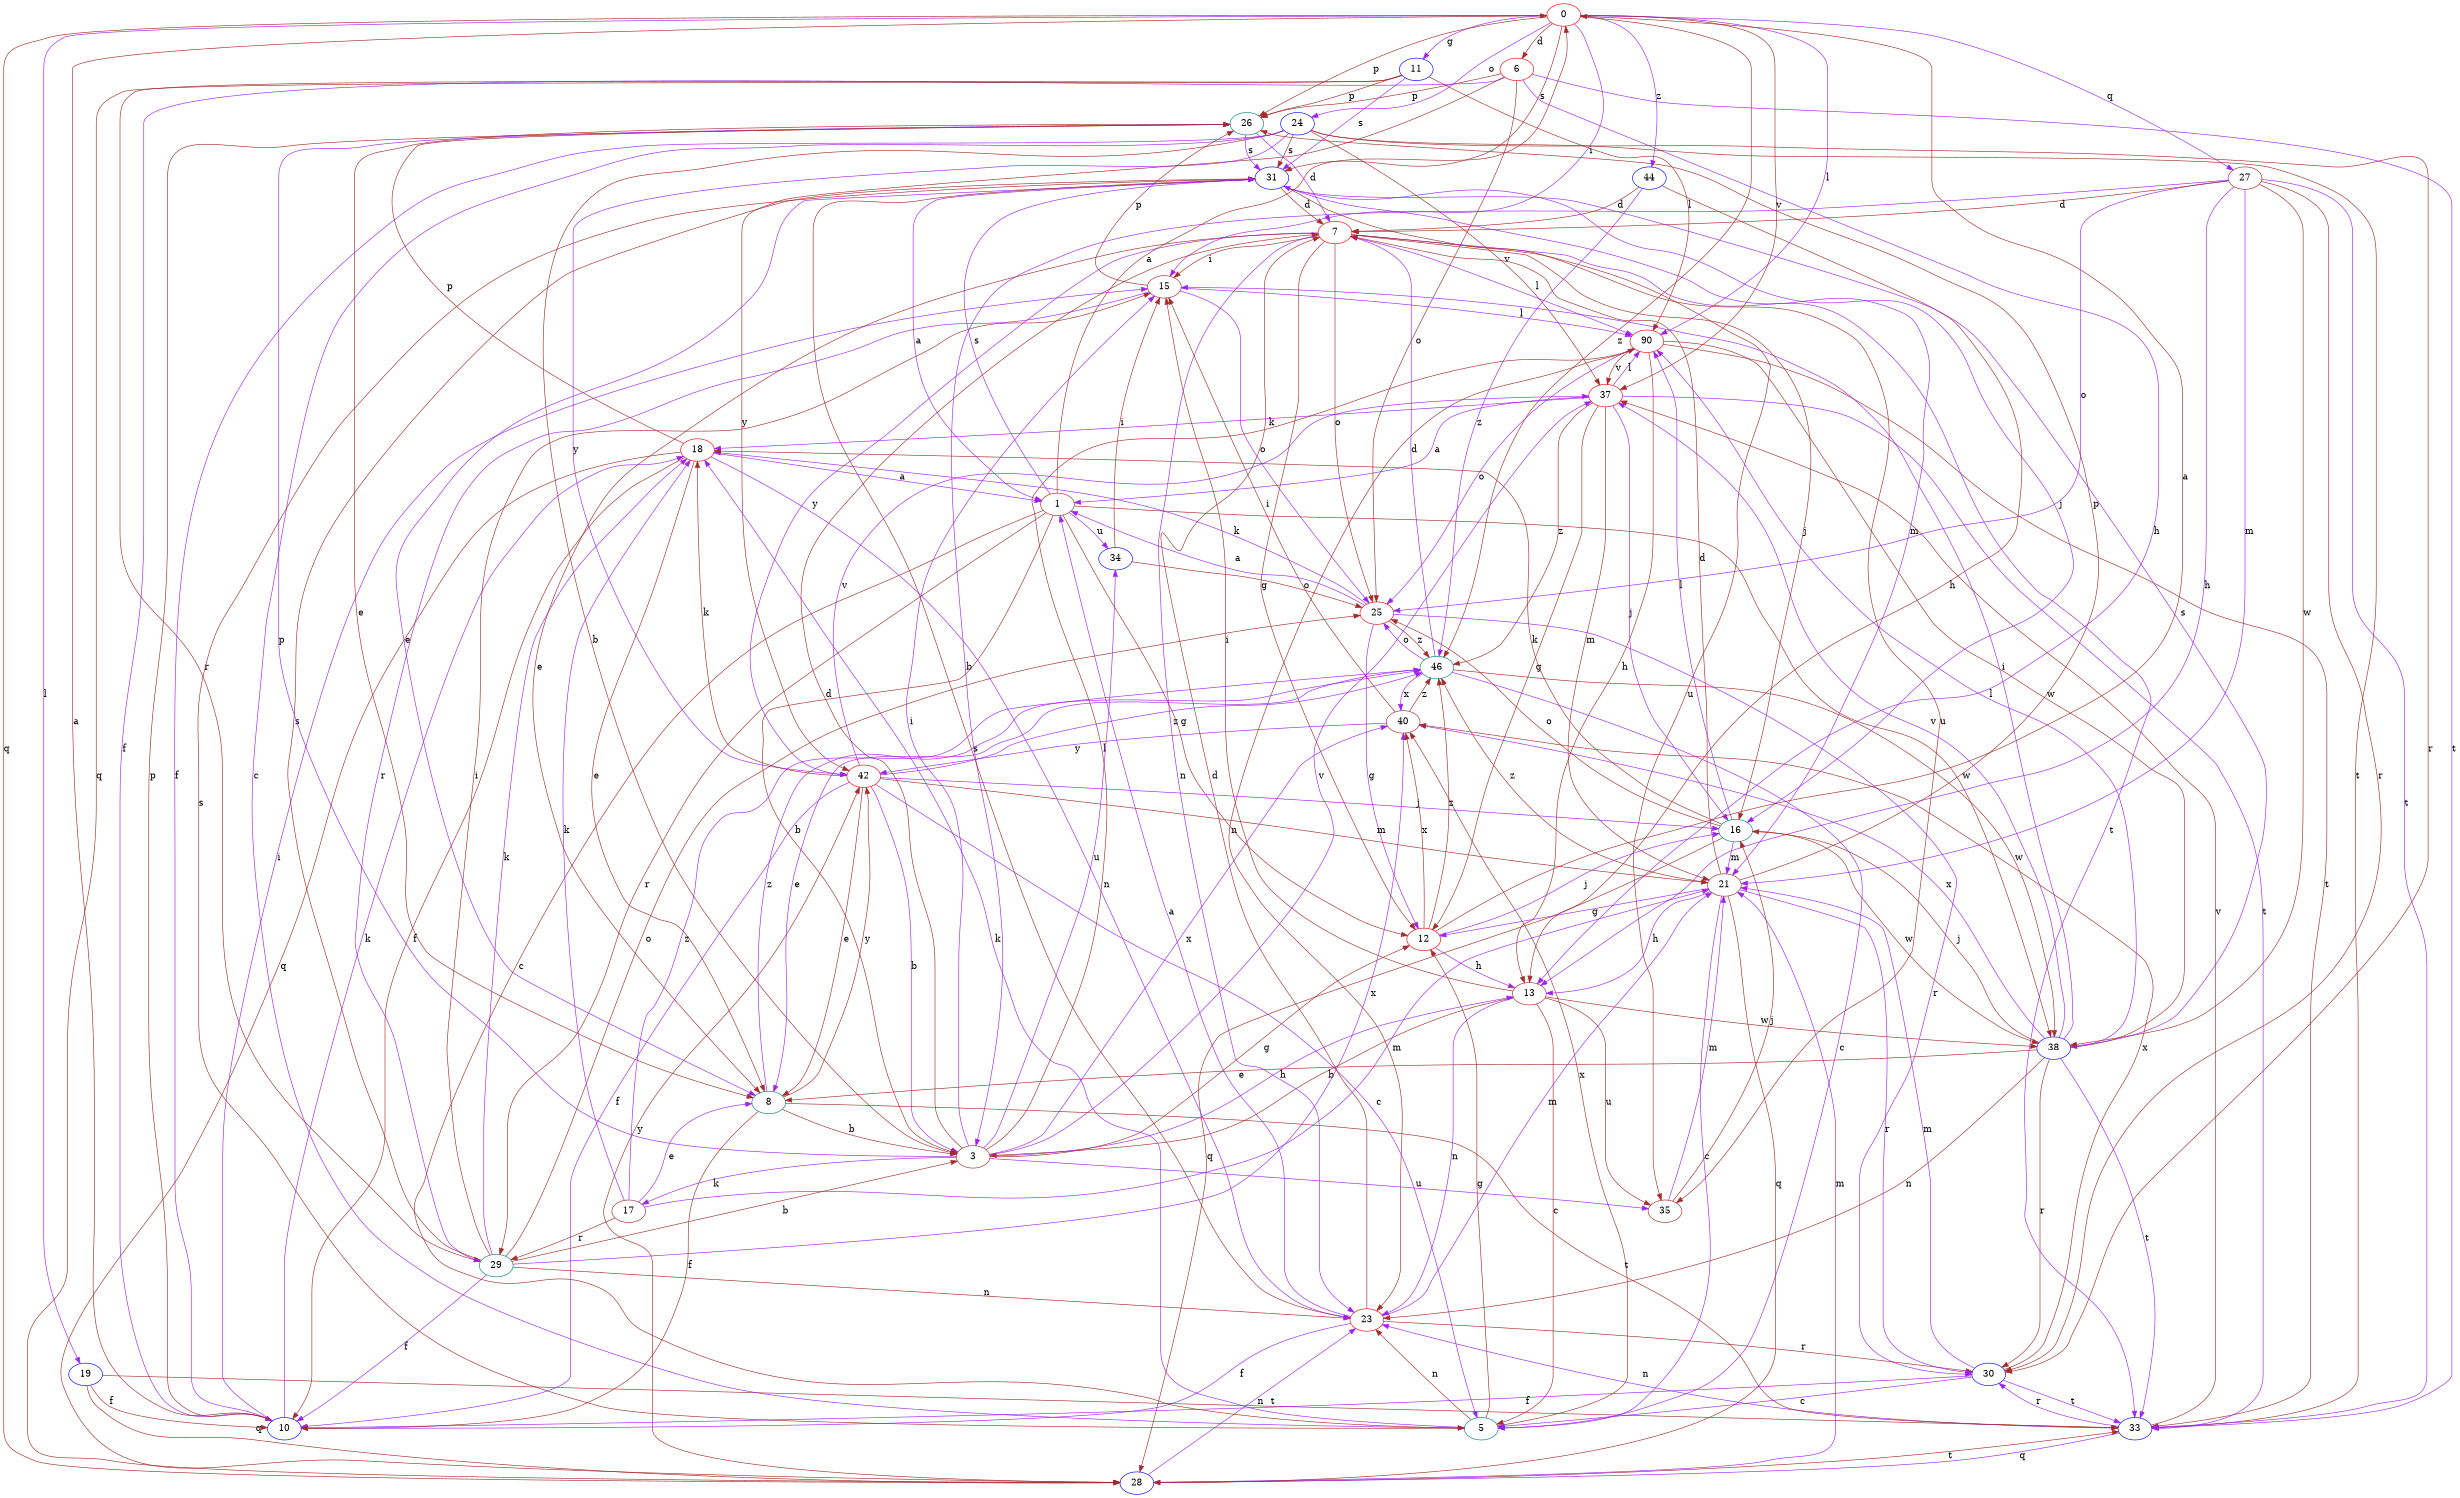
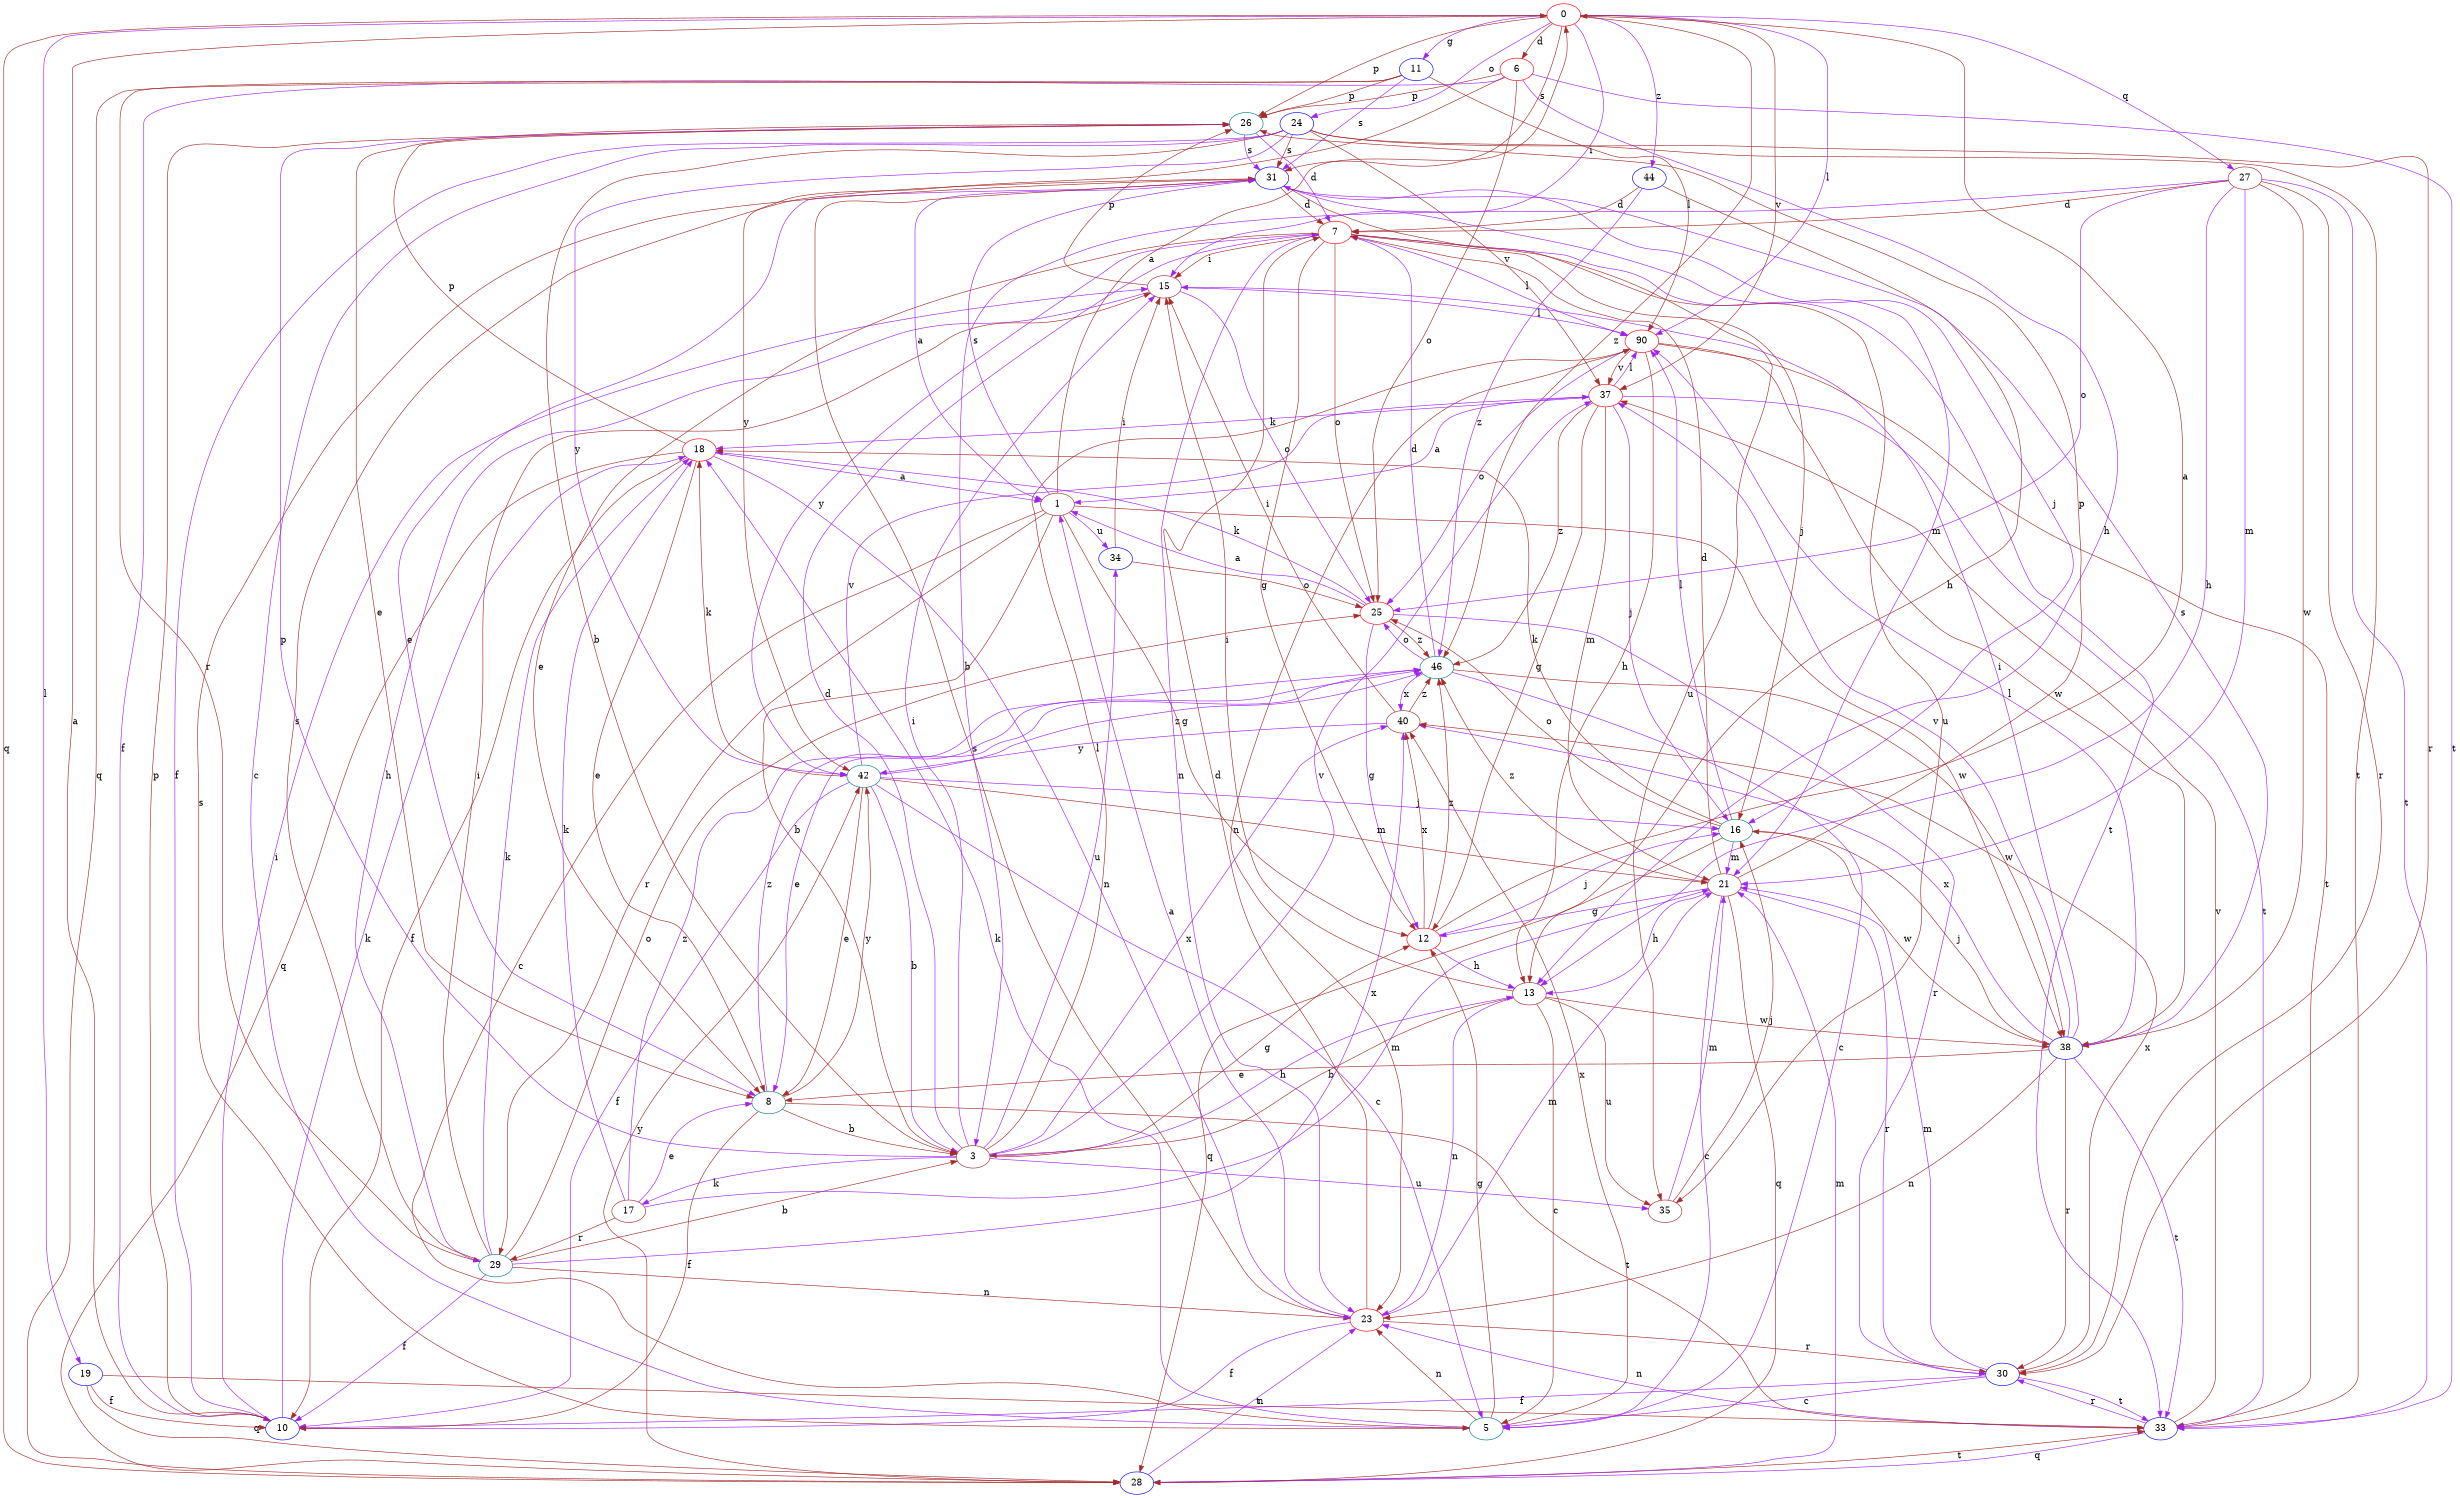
edge "3" -> "7": color brown -> purple
edge "15" -> "29": label "r" -> "h"
node "42": color red -> teal
